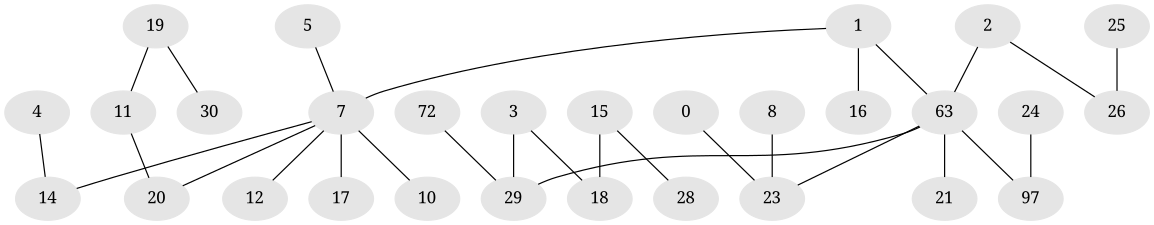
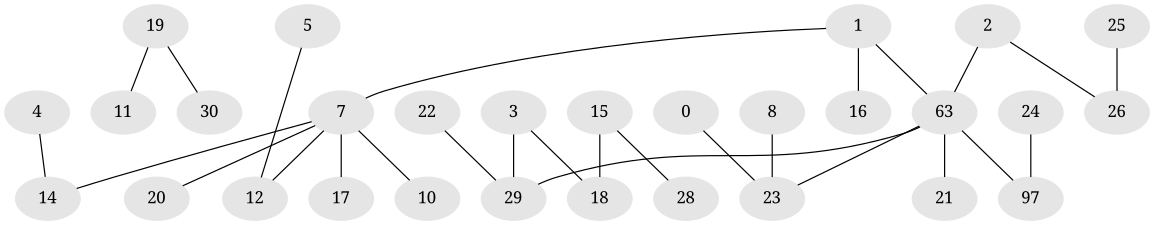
edge "5" -- "7": now "5" -- "12"
node "72": label "72" -> "22"
edge "11" -- "20": removed
